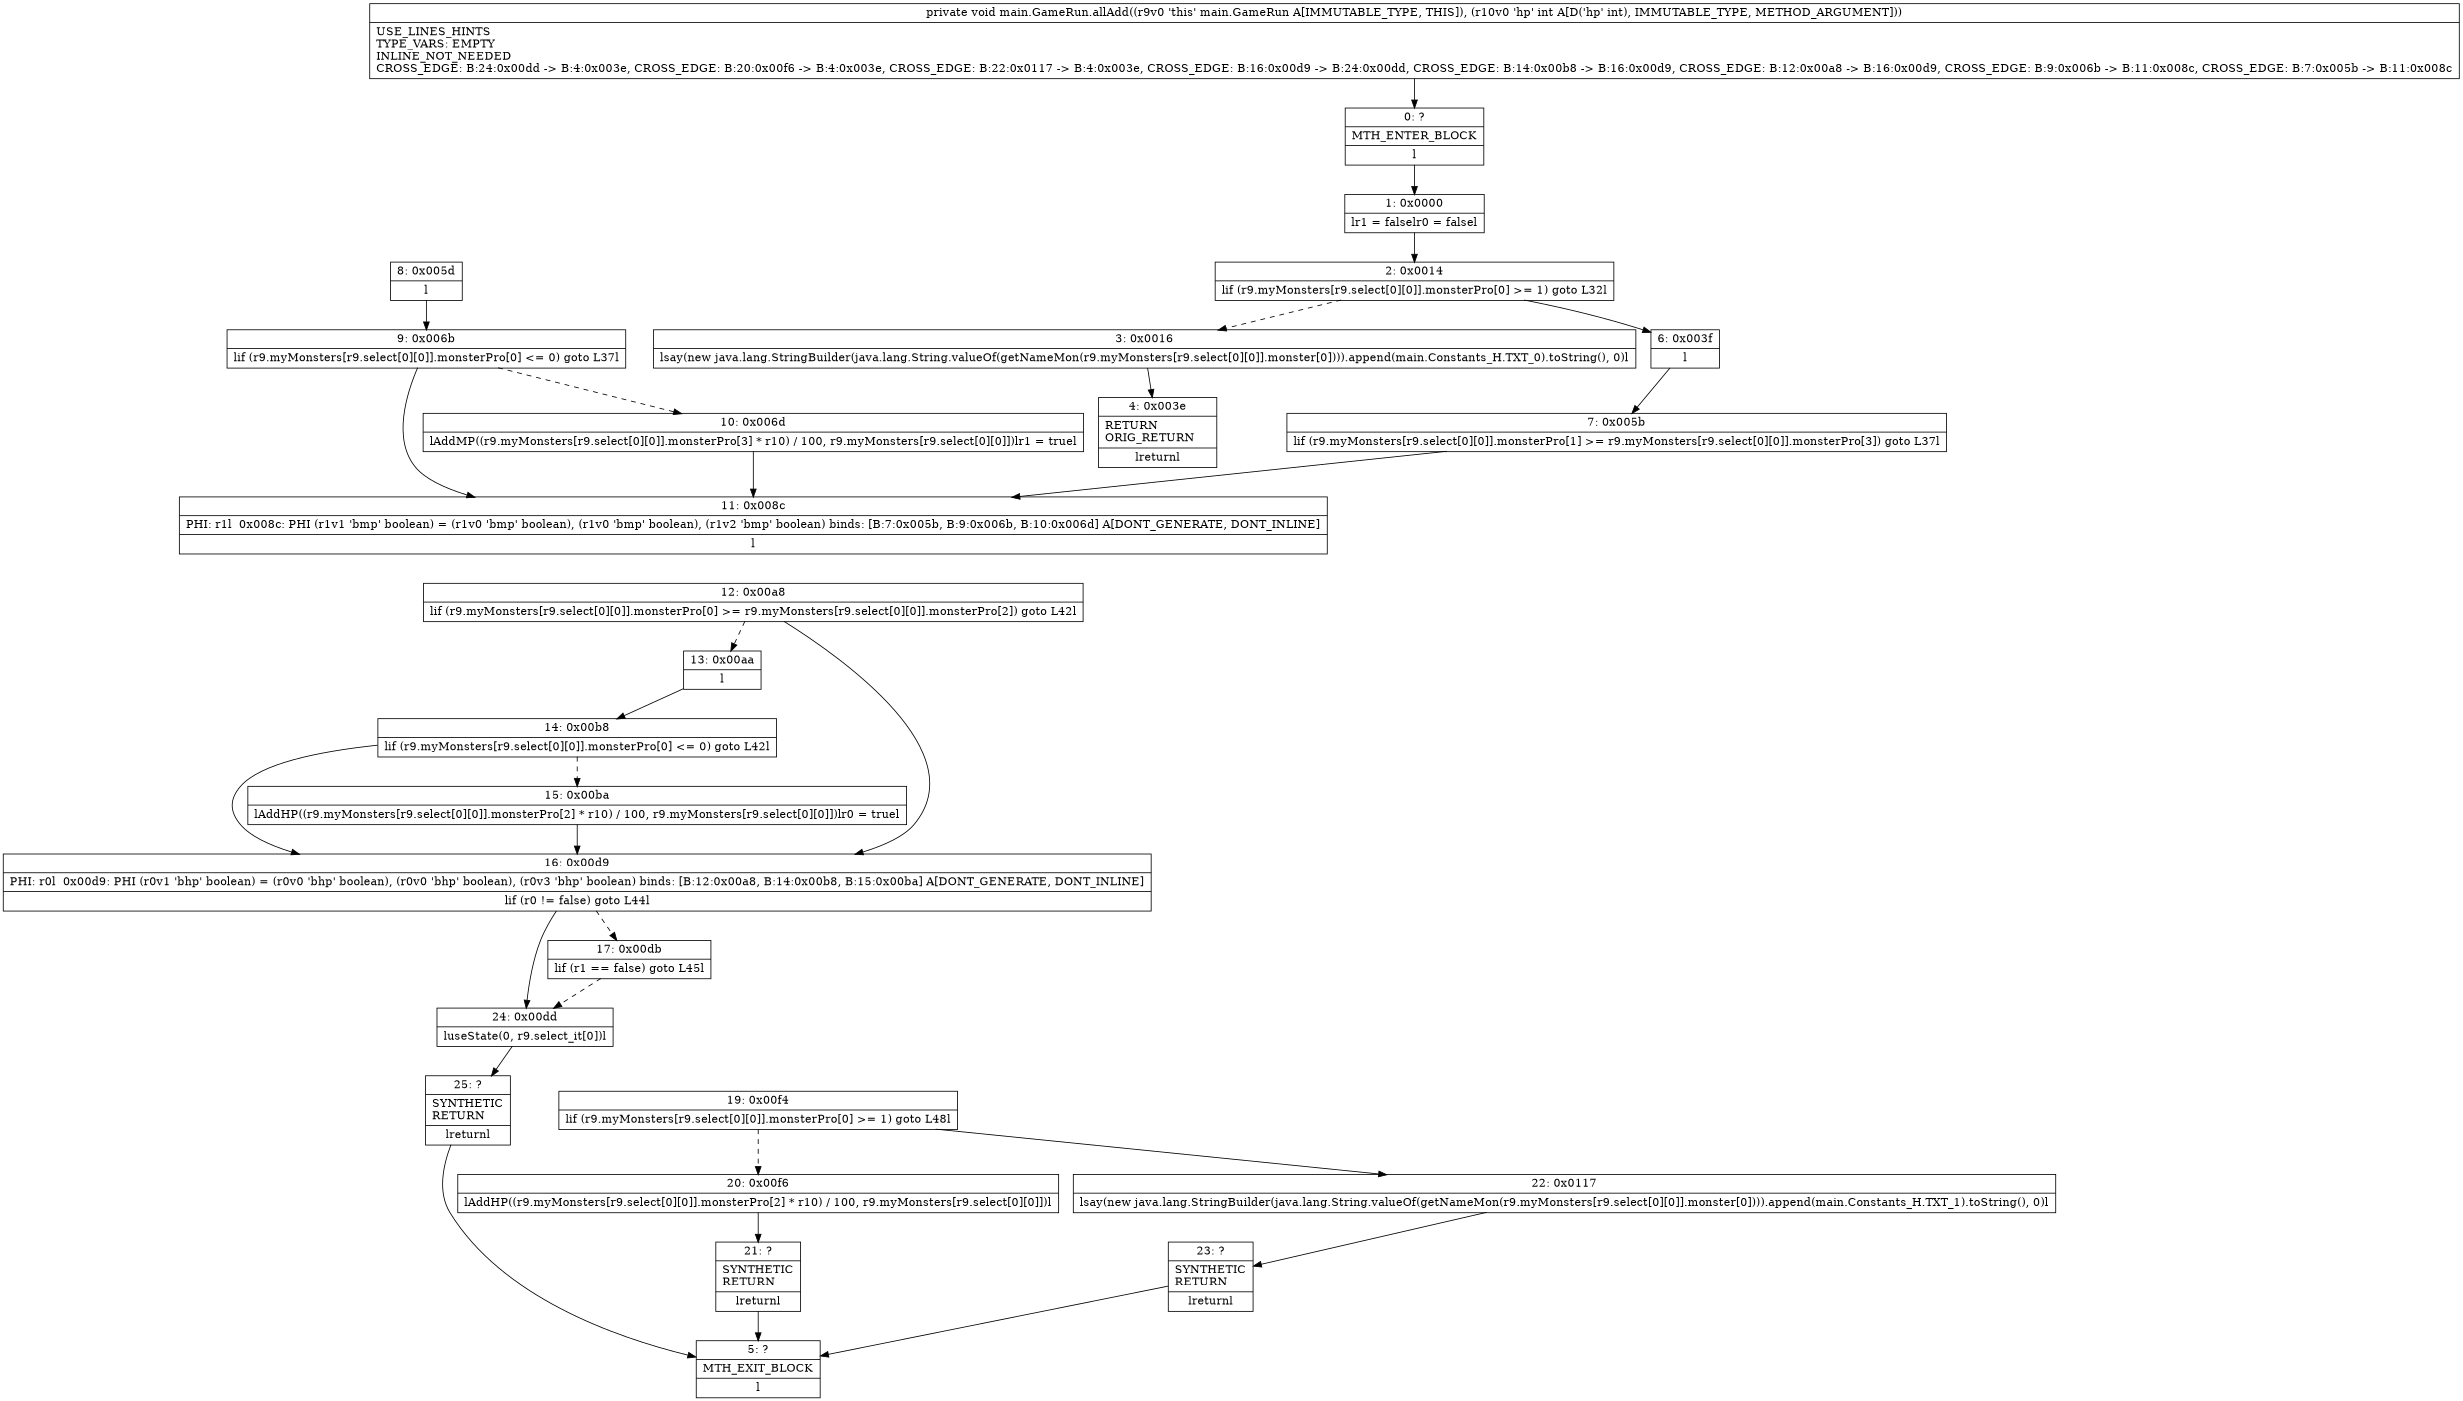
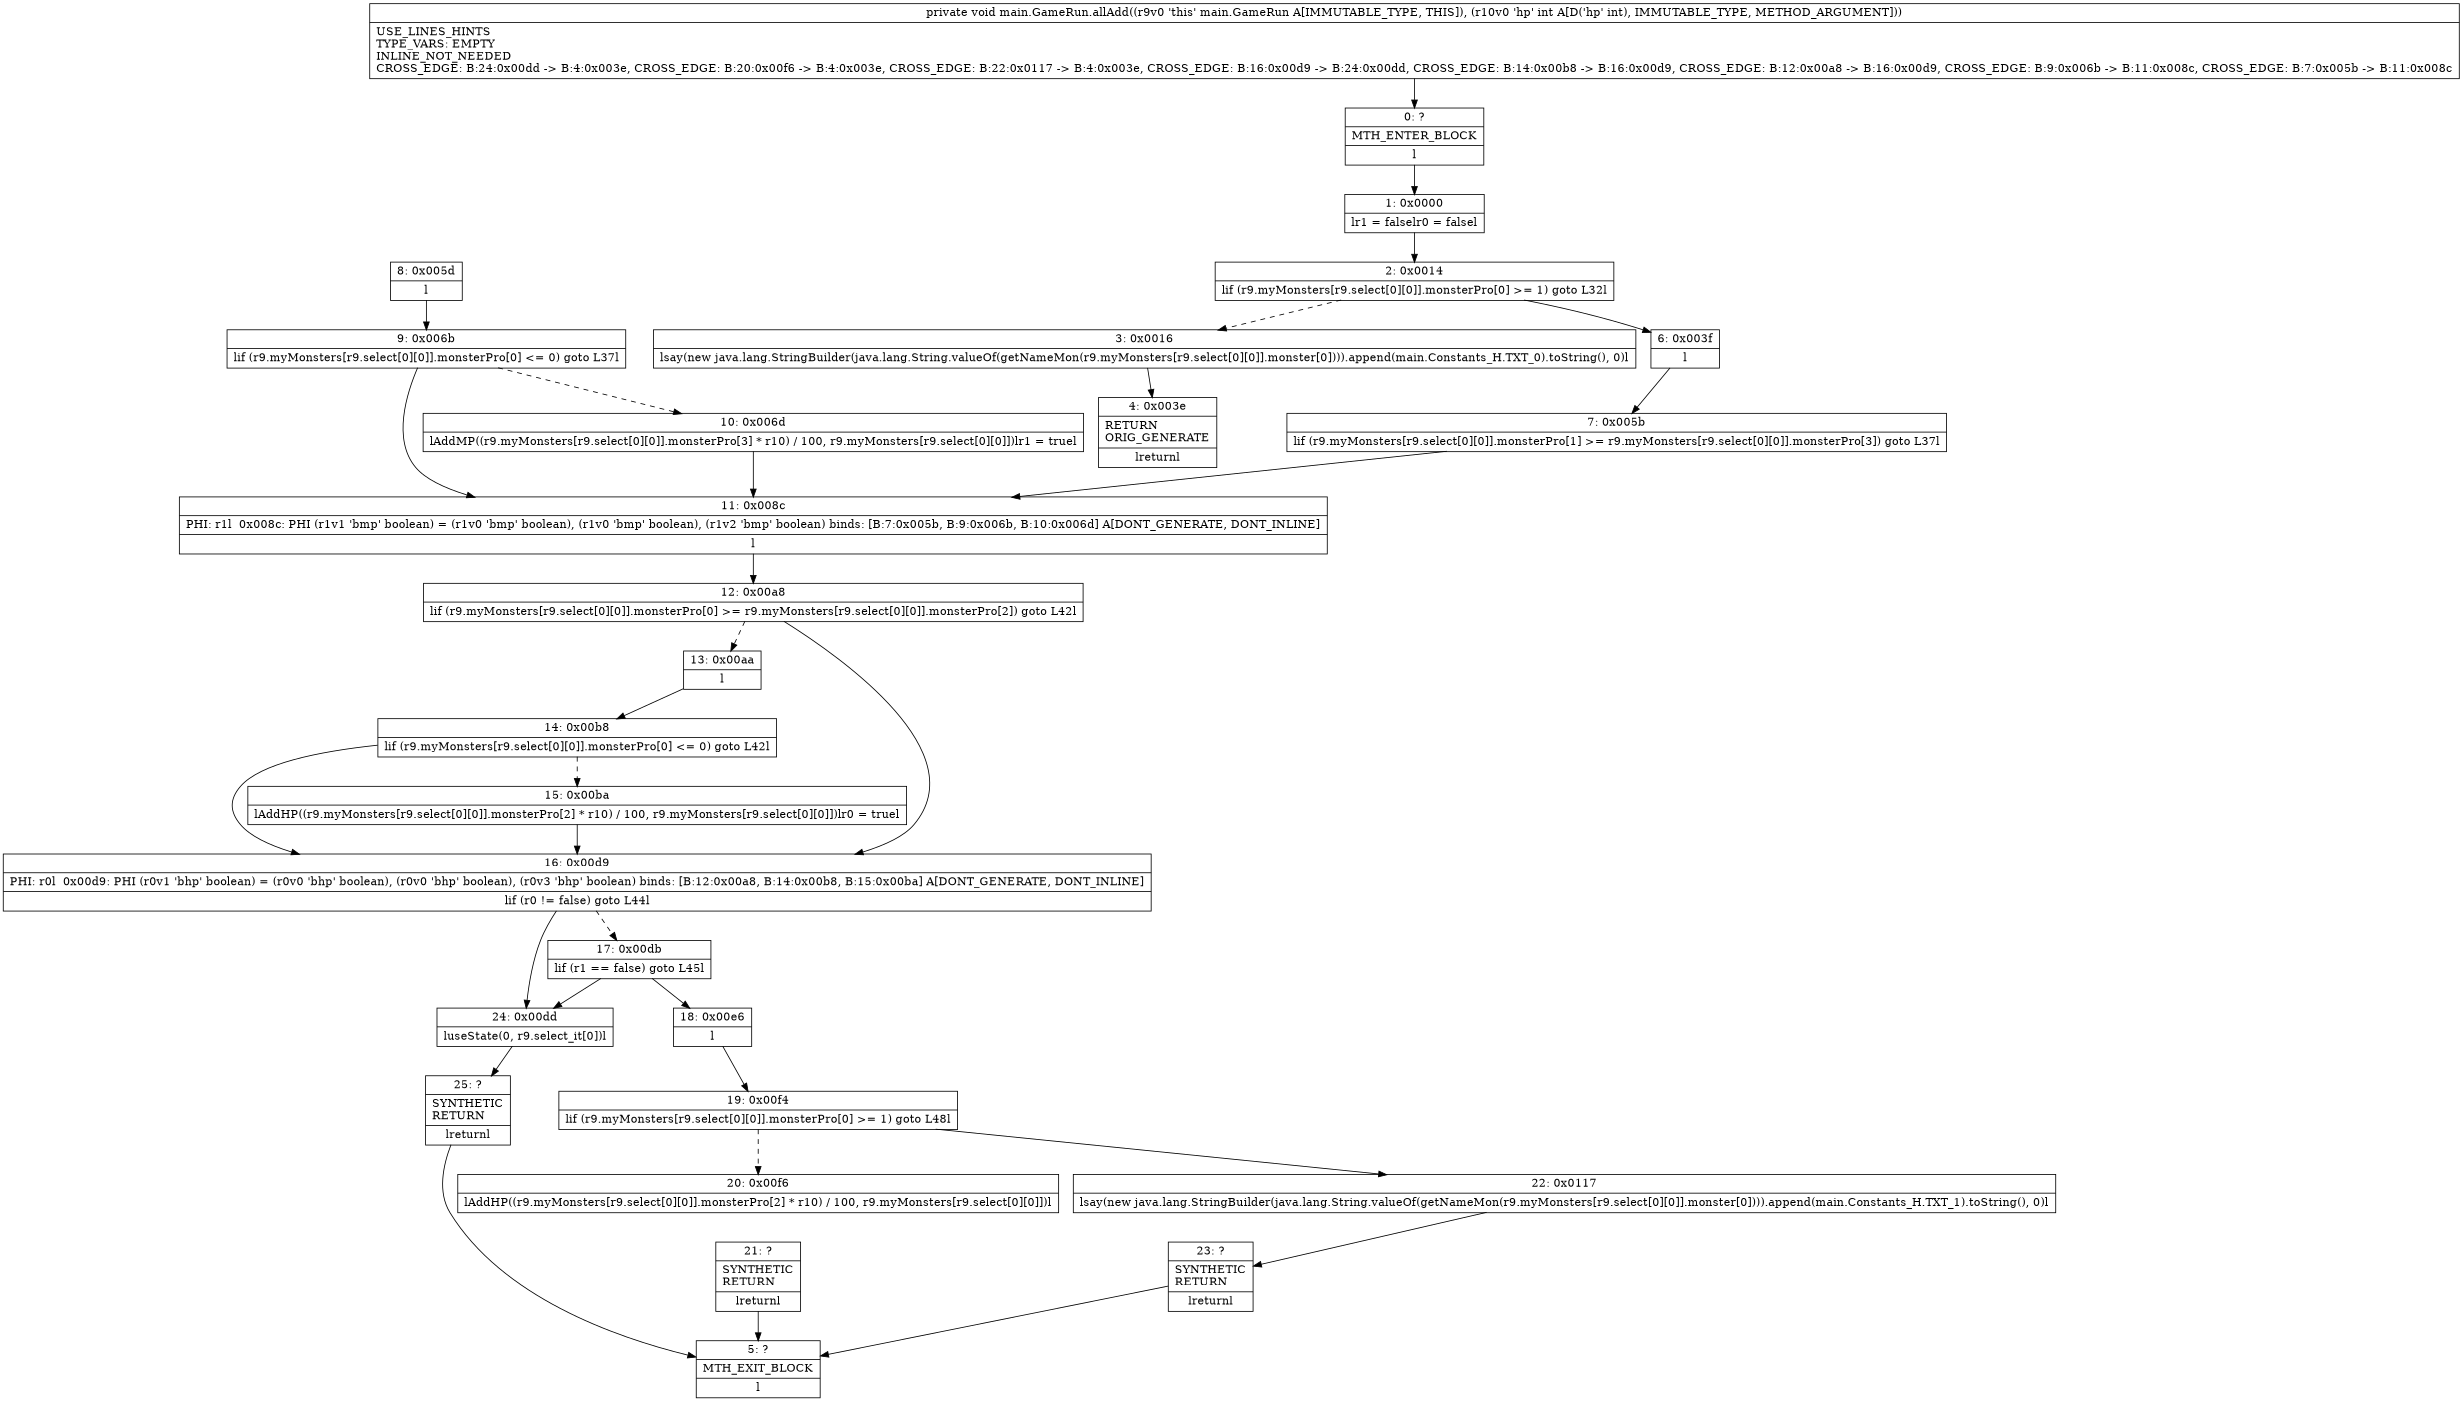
node "4: 0x003e": text "ORIG_RETURN" -> "ORIG_GENERATE"
edge "11: 0x008c" -> "12: 0x00a8": added
edge "17: 0x00db" -> "24: 0x00dd": style dashed -> solid
node "18: 0x00e6": added
edge "20: 0x00f6" -> "21: ?": removed
